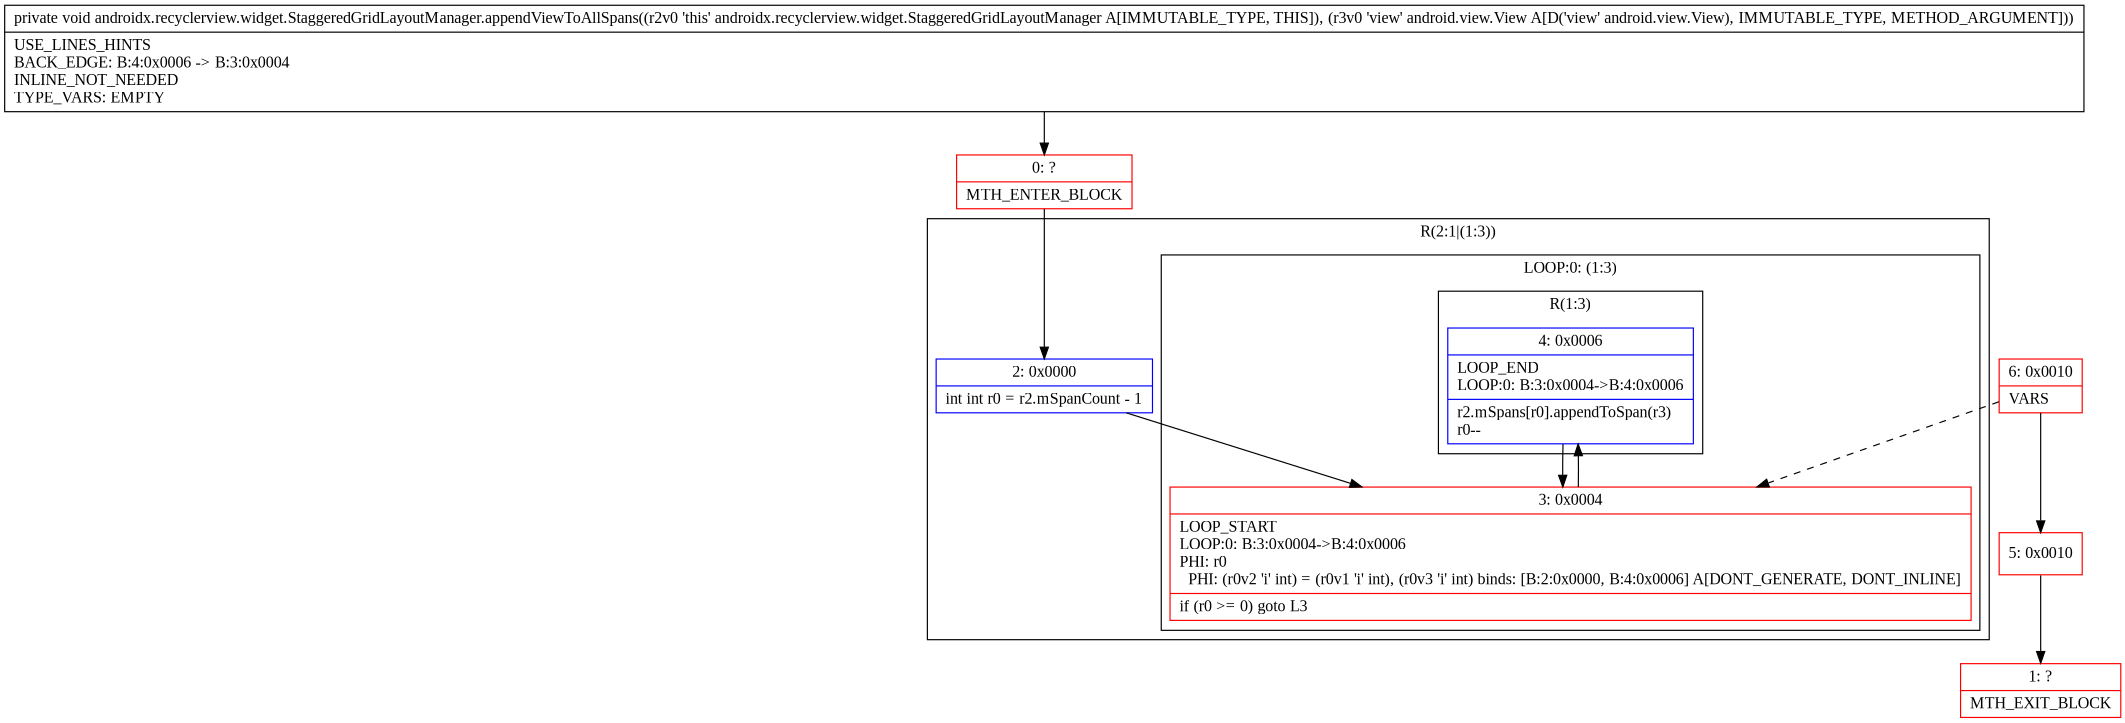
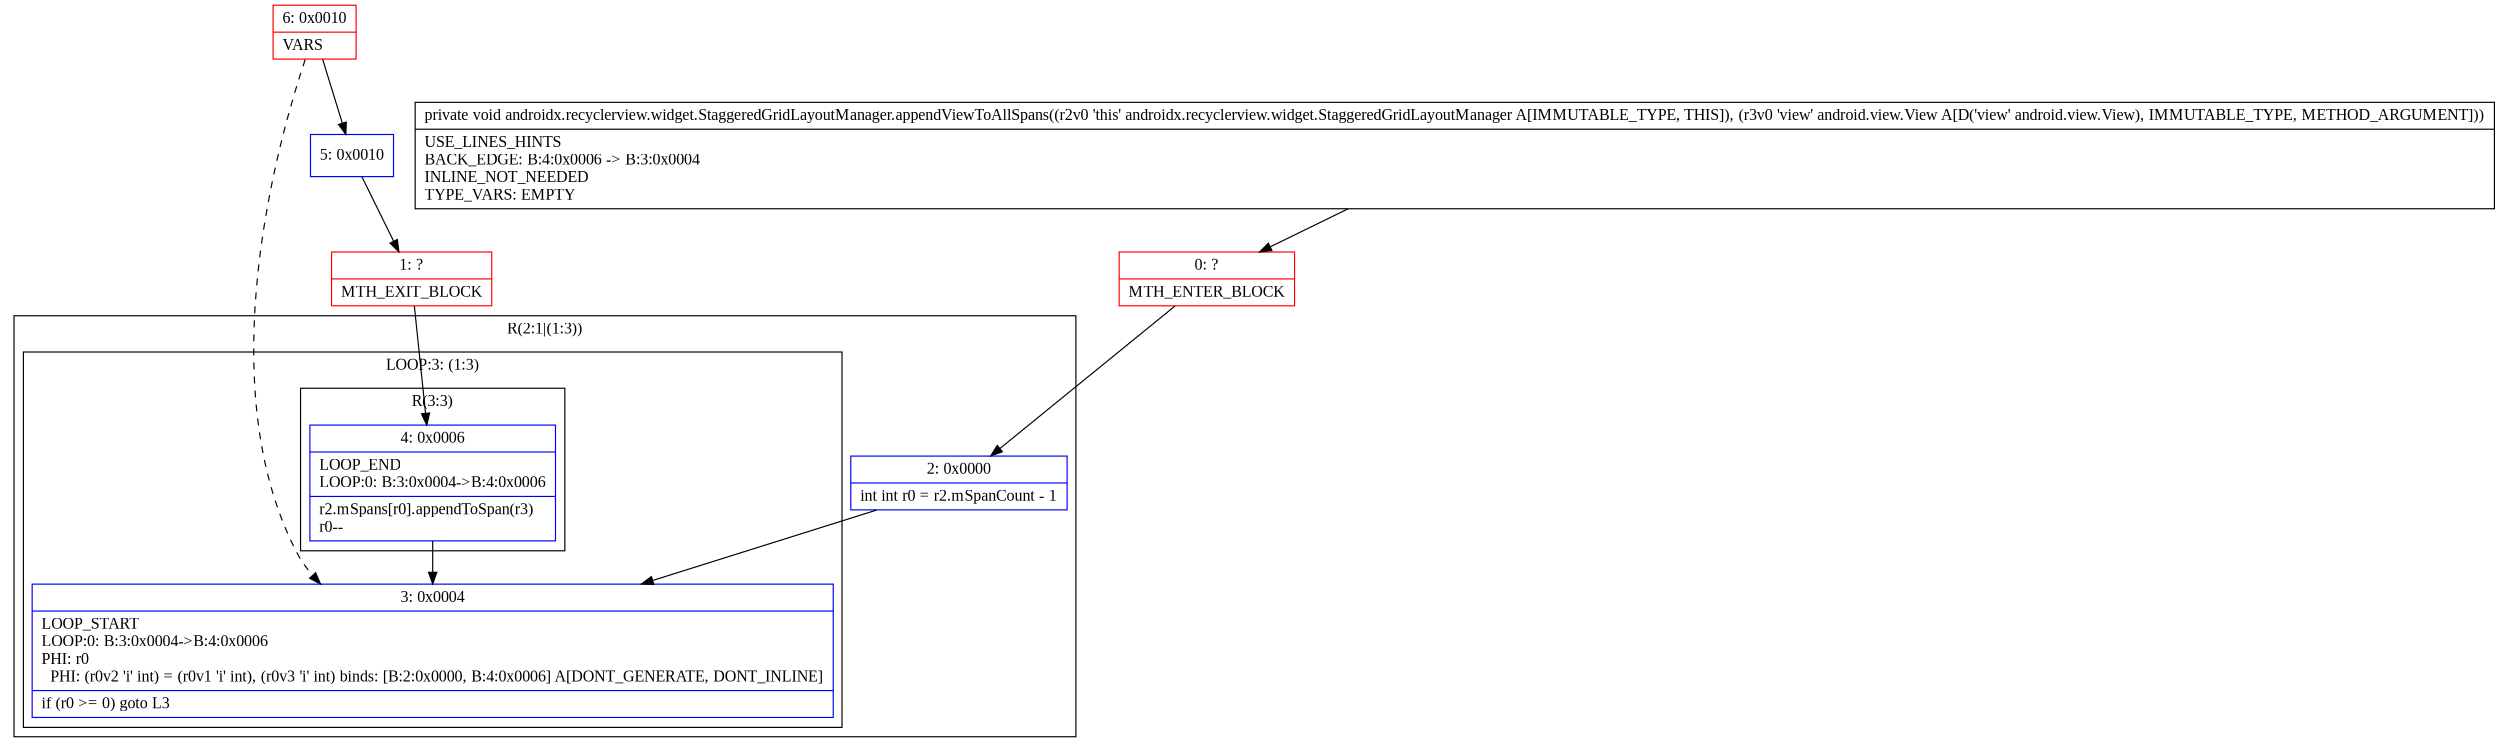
cluster "LOOP:0: (1:3)": label "LOOP:0: (1:3)" -> "LOOP:3: (1:3)"
cluster "R(1:3)": label "R(1:3)" -> "R(3:3)"
edge "3: 0x0004" -> "4: 0x0006": now "1: ?" -> "4: 0x0006"
node "3: 0x0004": color red -> blue
node "5: 0x0010": color red -> blue
